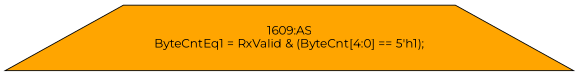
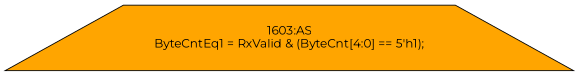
node "1609:AS ByteCntEq1 = RxValid & (ByteCnt[4:0] == 5'h1);": label "1609:AS ByteCntEq1 = RxValid & (ByteCnt[4:0] == 5'h1);" -> "1603:AS ByteCntEq1 = RxValid & (ByteCnt[4:0] == 5'h1);"
